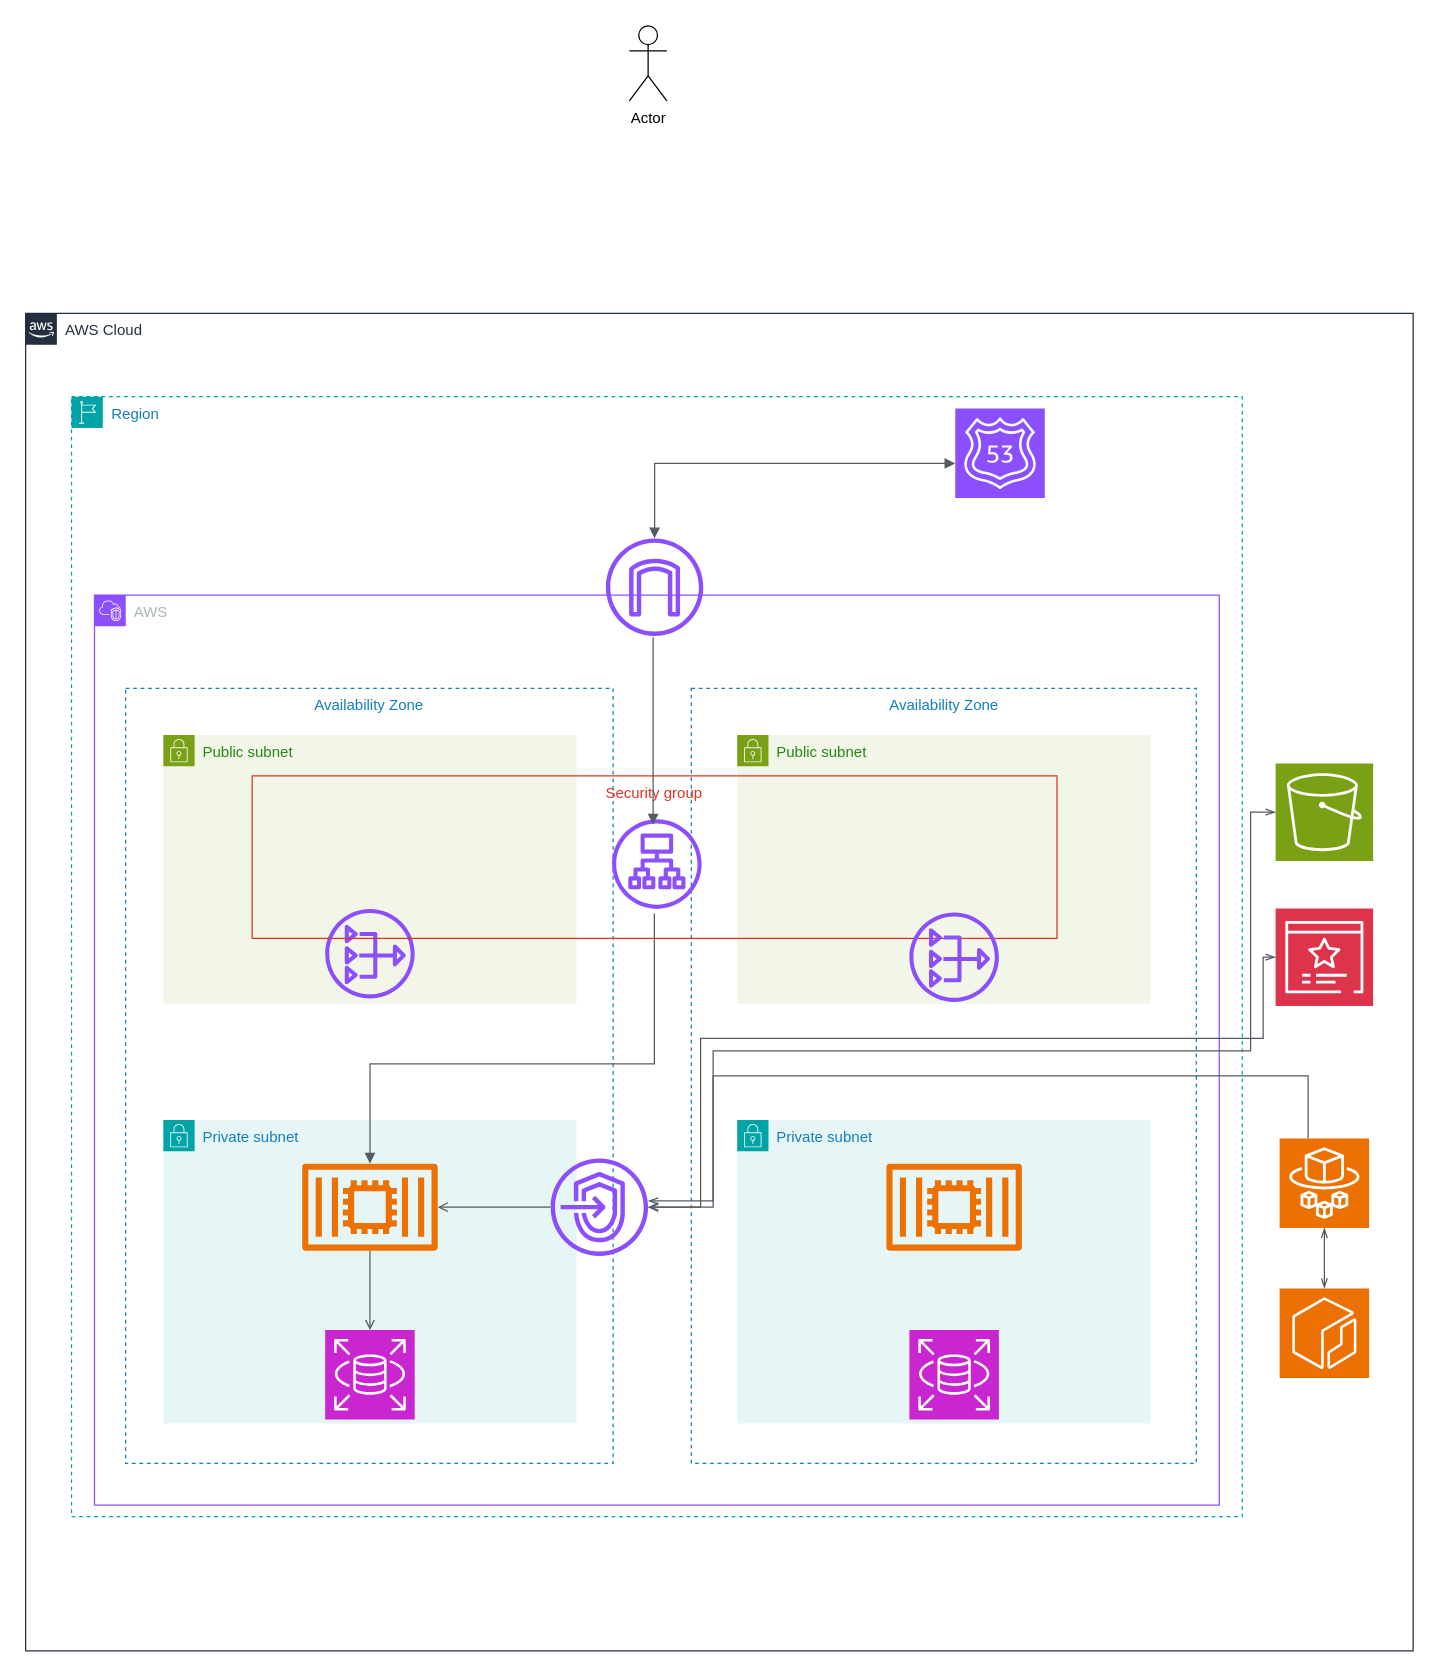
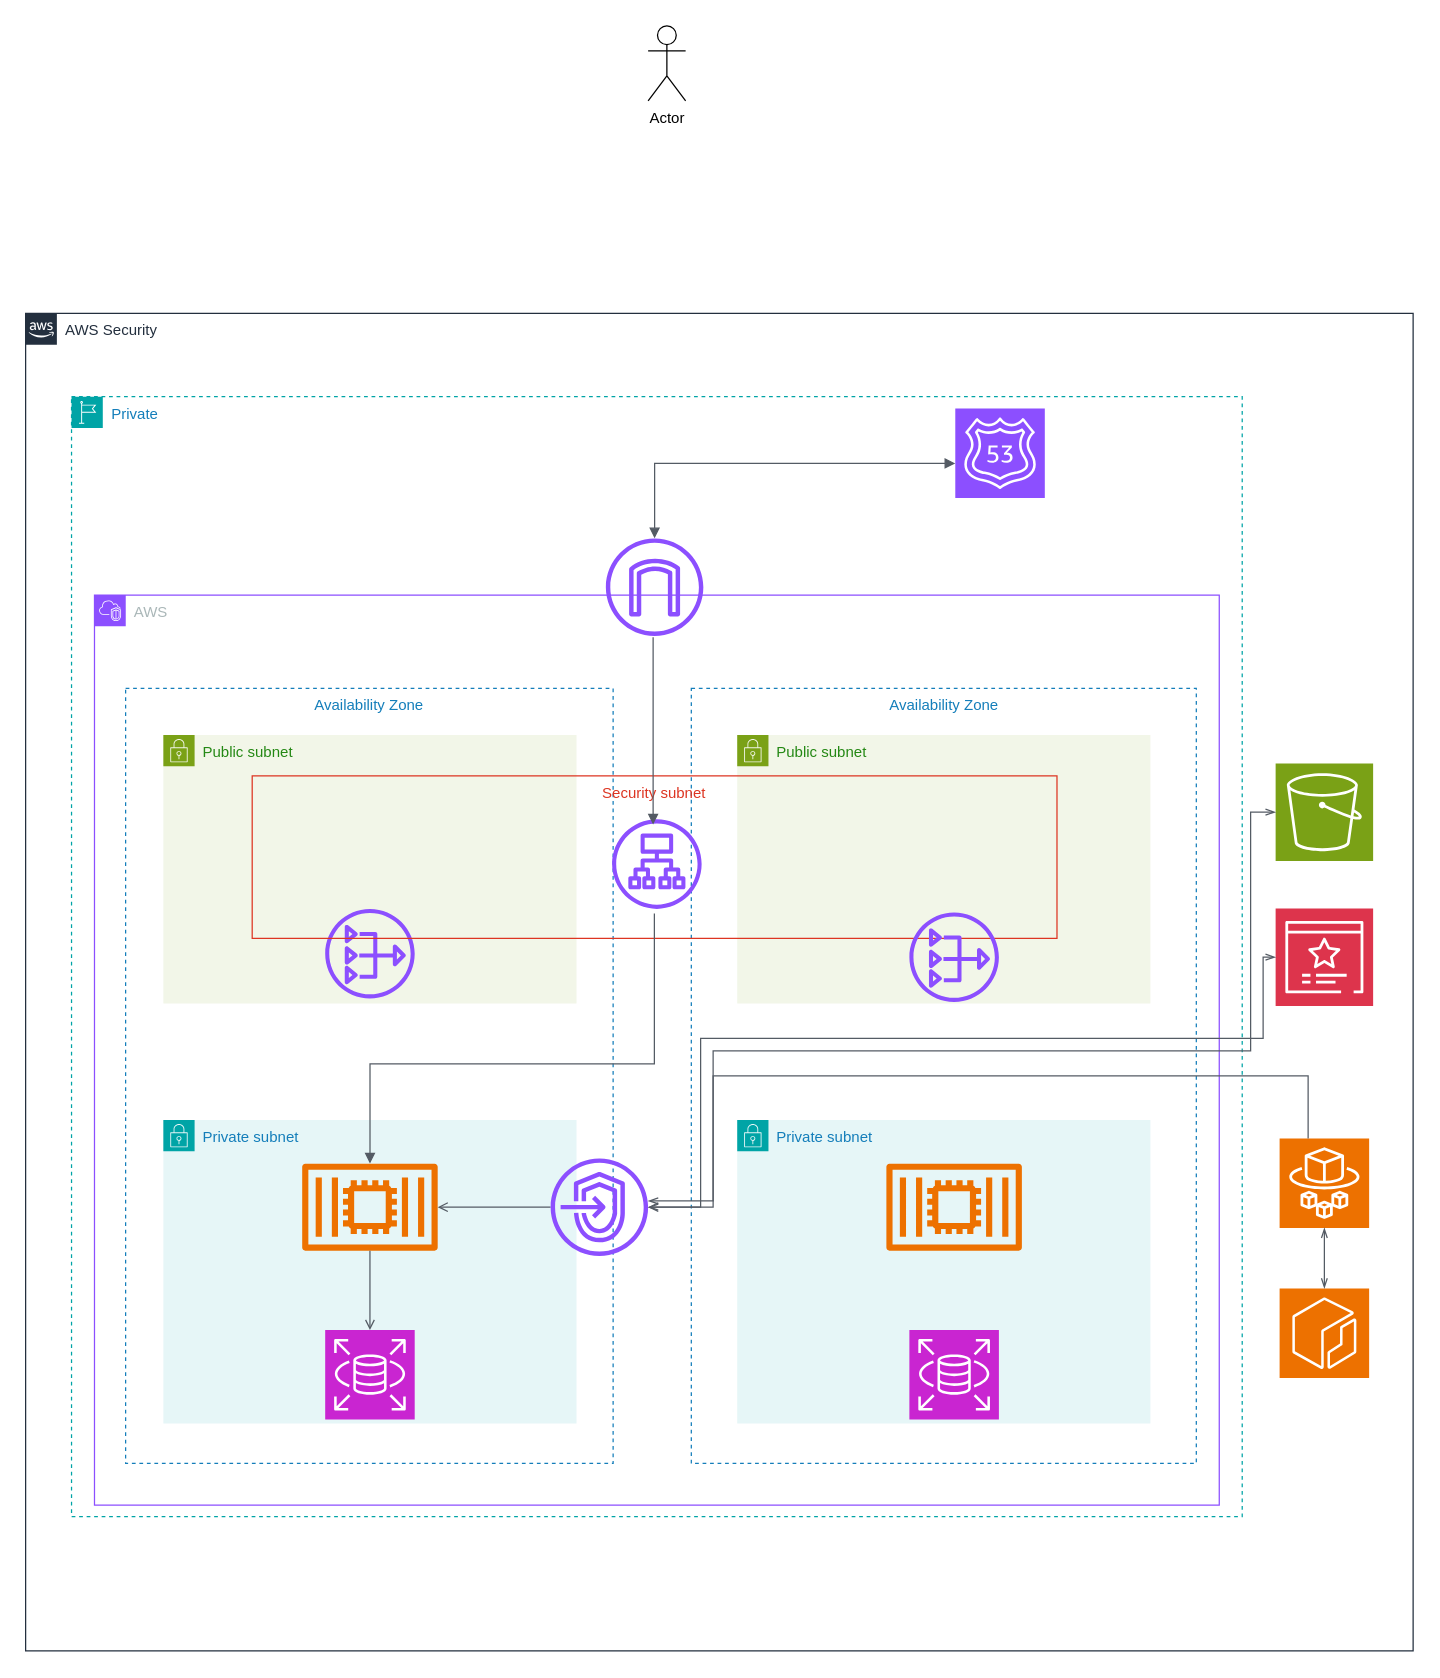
node "Actor": moved (648, 63) -> (667, 63)
node "AWS Cloud": label "AWS Cloud" -> "AWS Security"
node "Region": label "Region" -> "Private"
node "Security group": label "Security group" -> "Security subnet"
